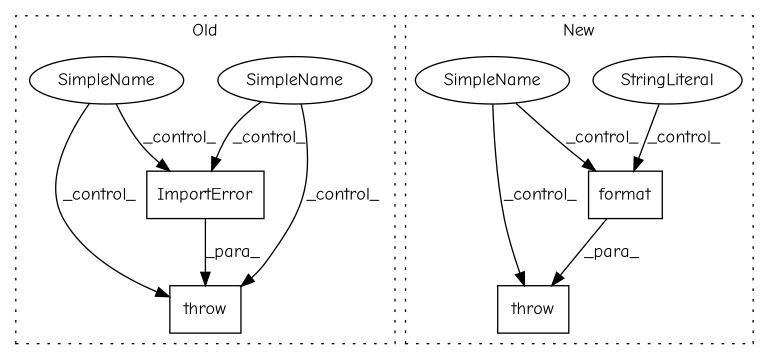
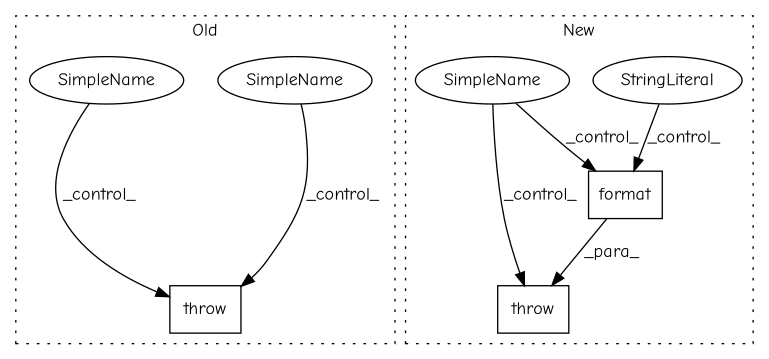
node "ImportError": removed
